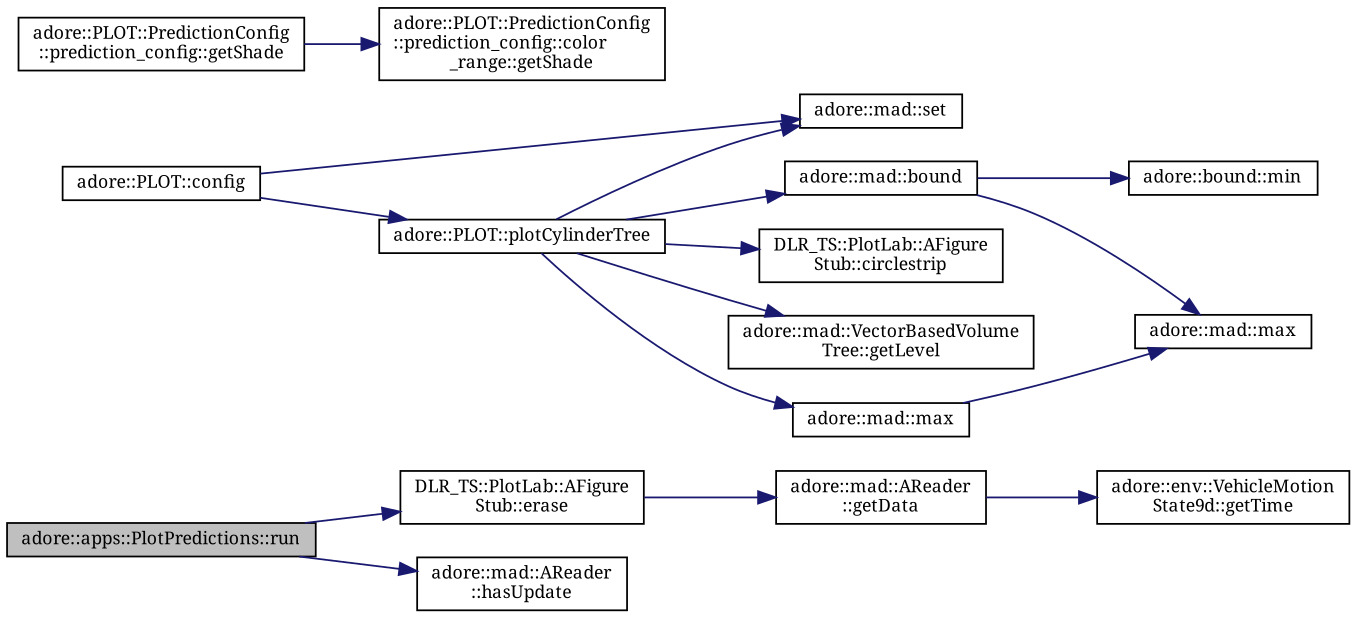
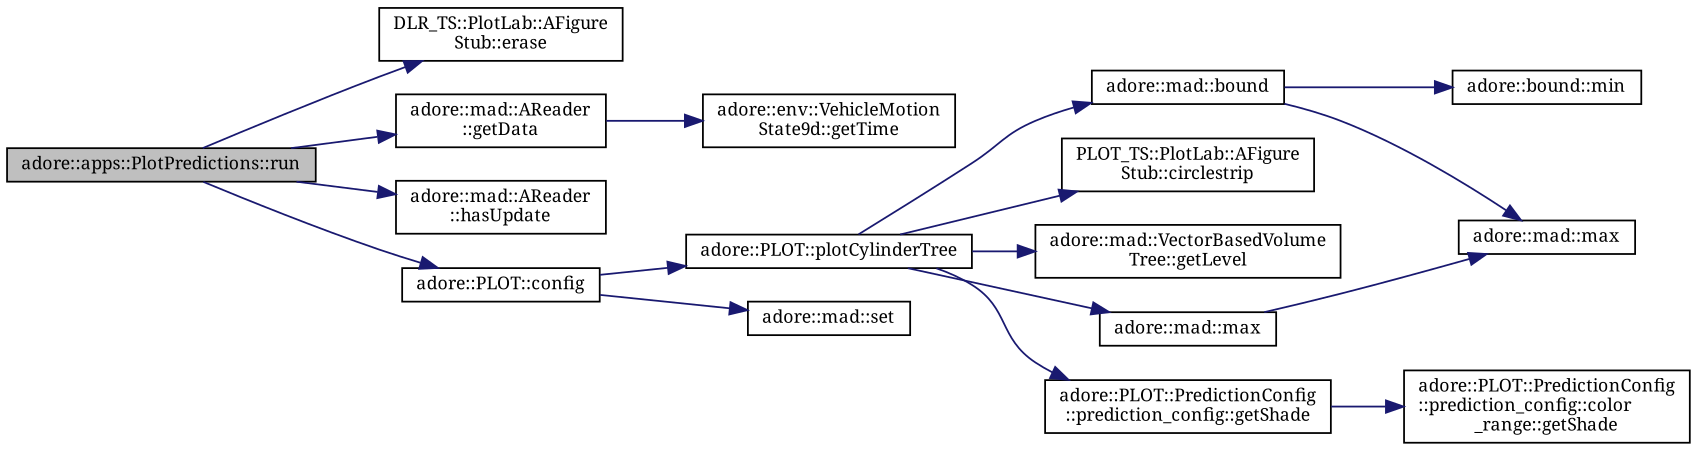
edge "adore::PLOT::plotCylinderTree" -> "adore::mad::set": now "adore::PLOT::plotCylinderTree" -> "adore::PLOT::PredictionConfig ::prediction_config::getShade"
edge "adore::apps::PlotPredictions::run" -> "adore::PLOT::config": added
node "DLR_TS::PlotLab::AFigure Stub::circlestrip": label "DLR_TS::PlotLab::AFigure Stub::circlestrip" -> "PLOT_TS::PlotLab::AFigure Stub::circlestrip"
edge "DLR_TS::PlotLab::AFigure Stub::erase" -> "adore::mad::AReader ::getData": now "adore::apps::PlotPredictions::run" -> "adore::mad::AReader ::getData"
